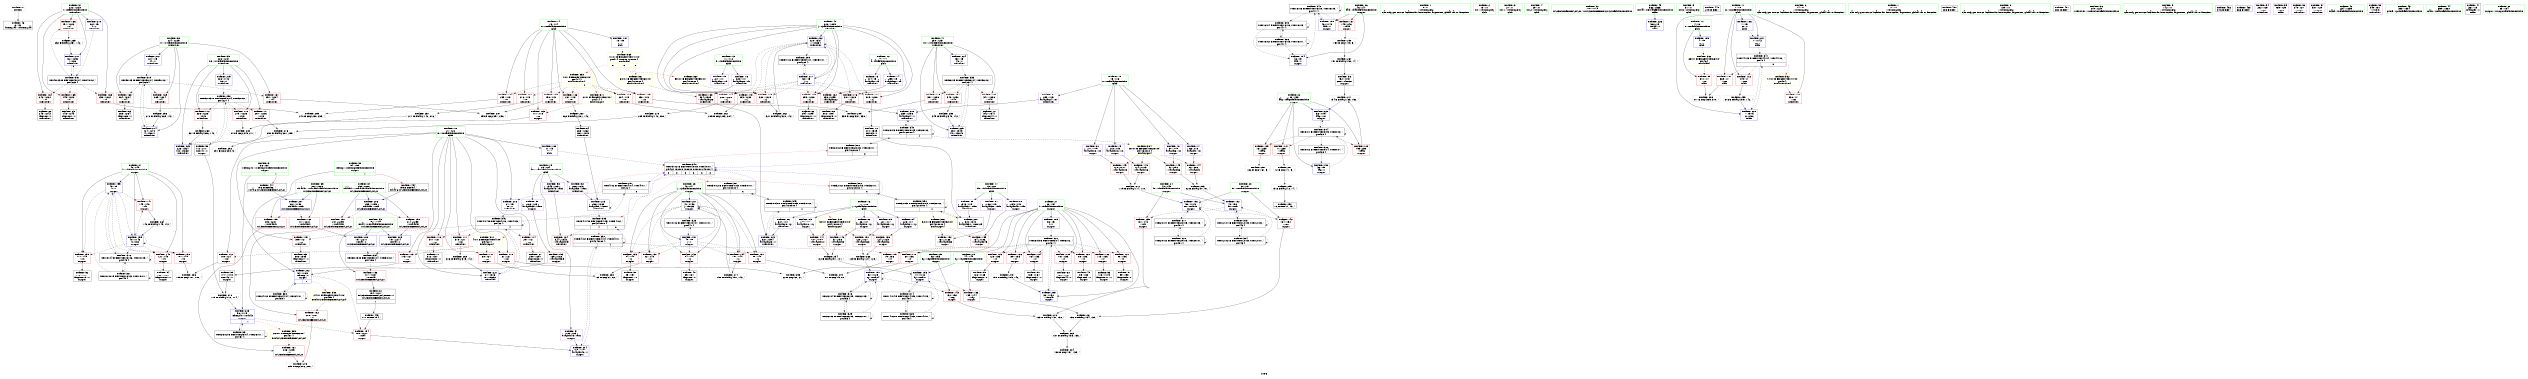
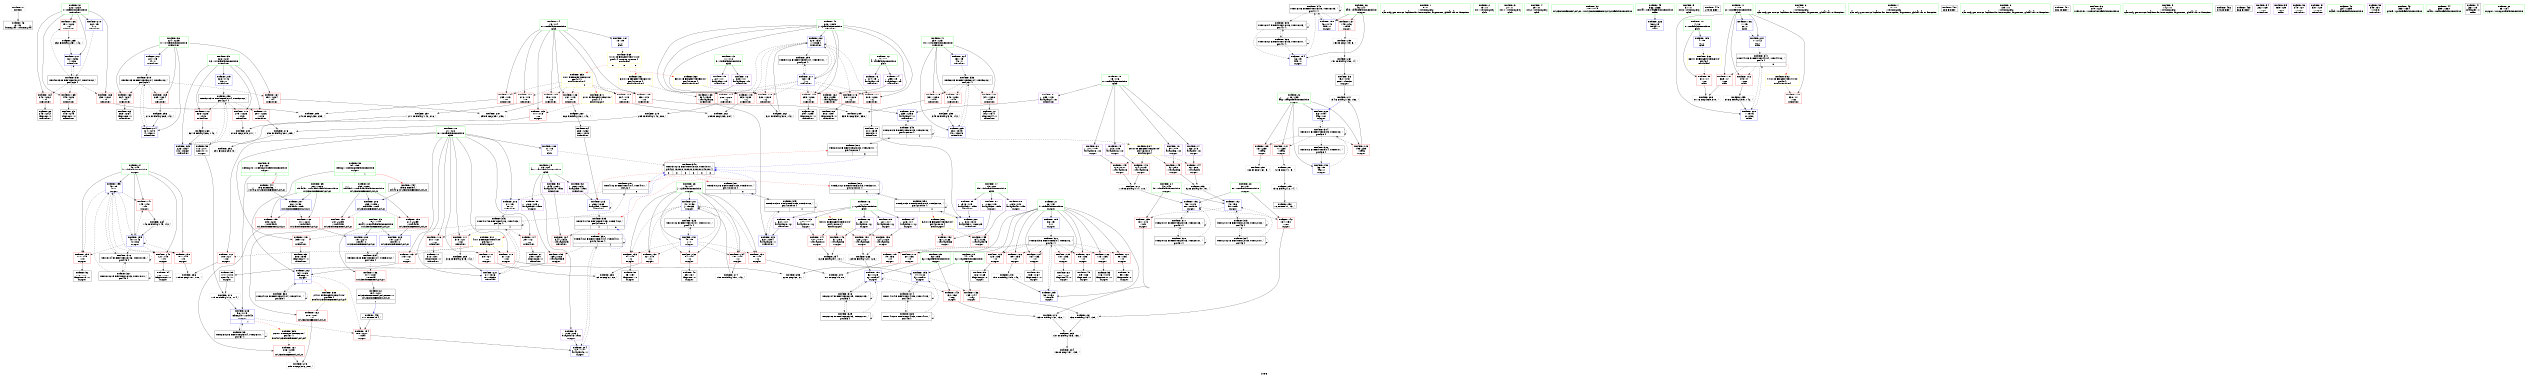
edge "NodeID: 332" -> "NodeID: 119": now "NodeID: 332" -> "NodeID: 153"
